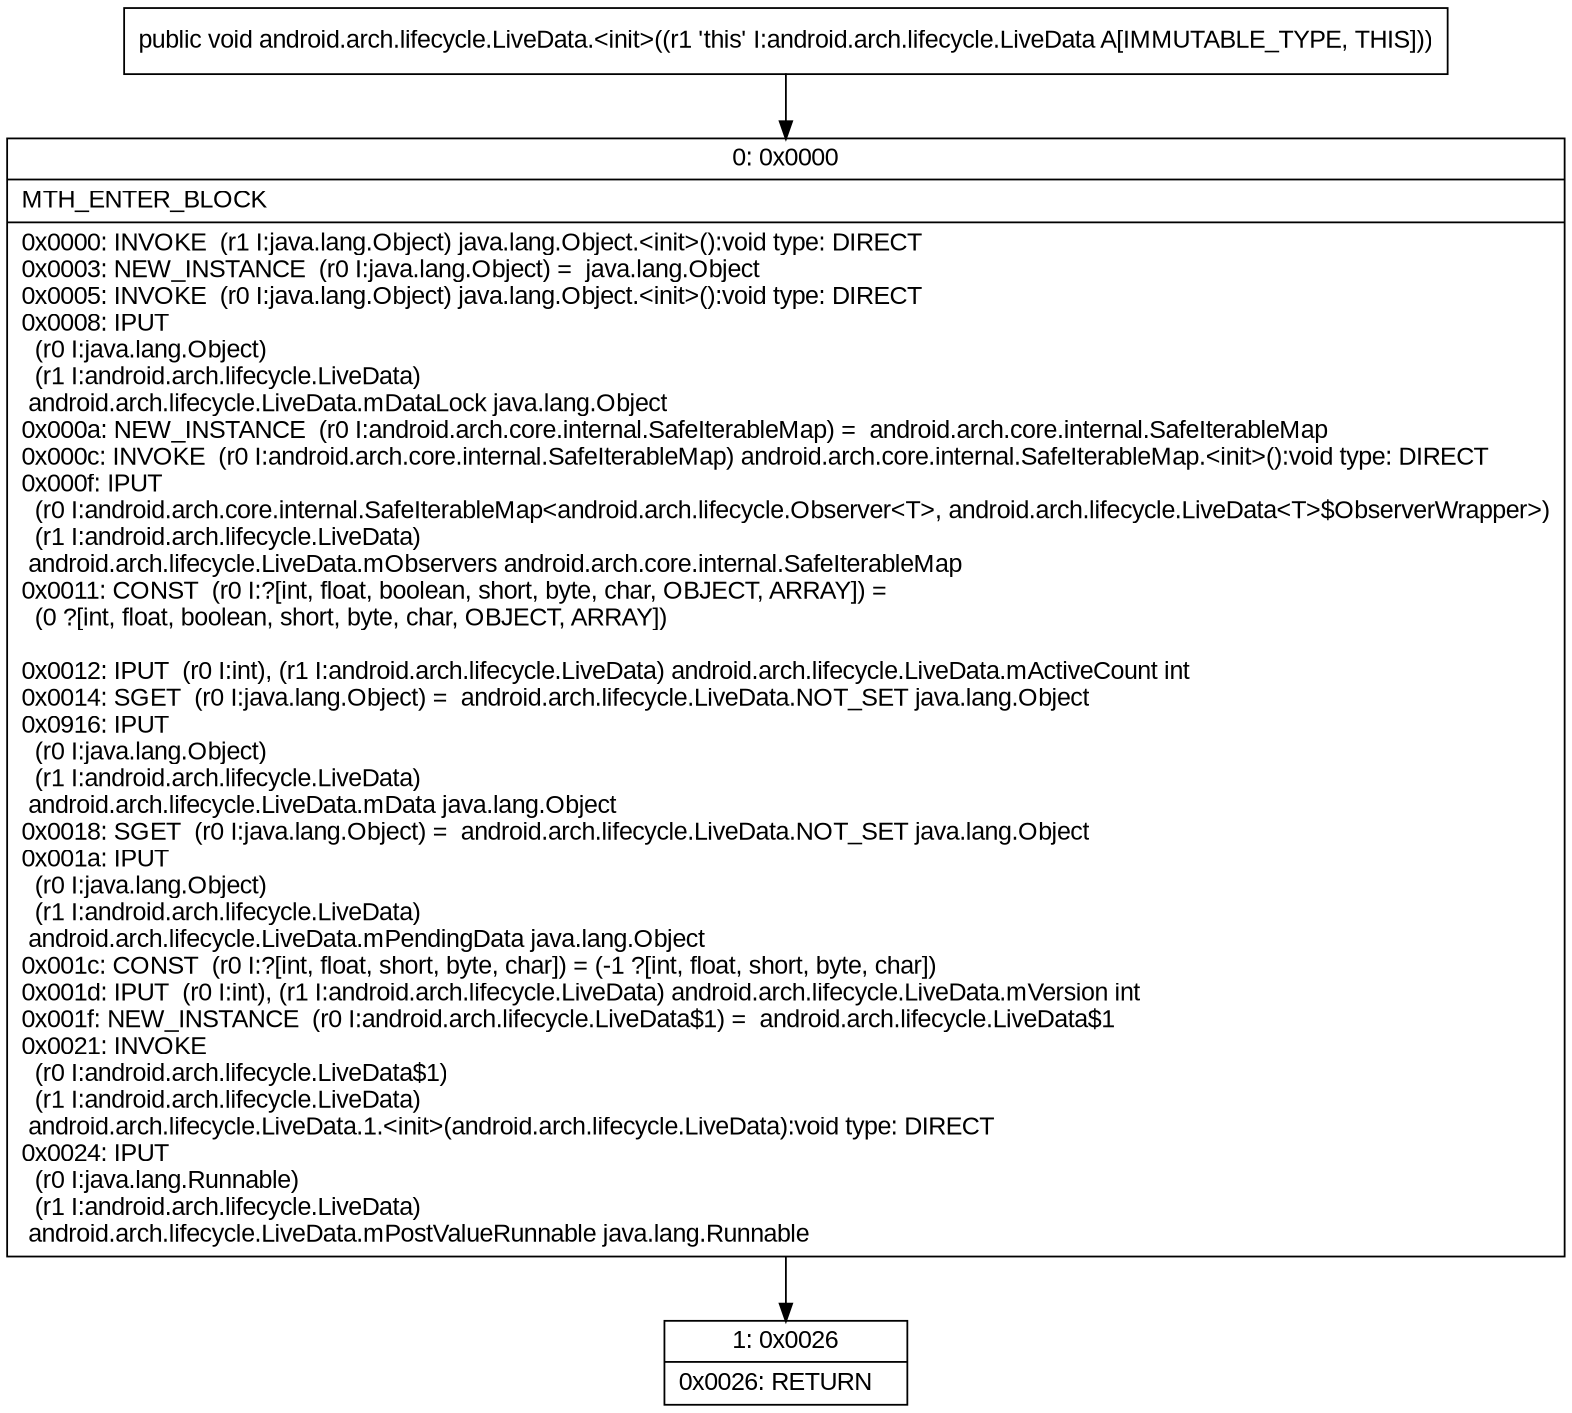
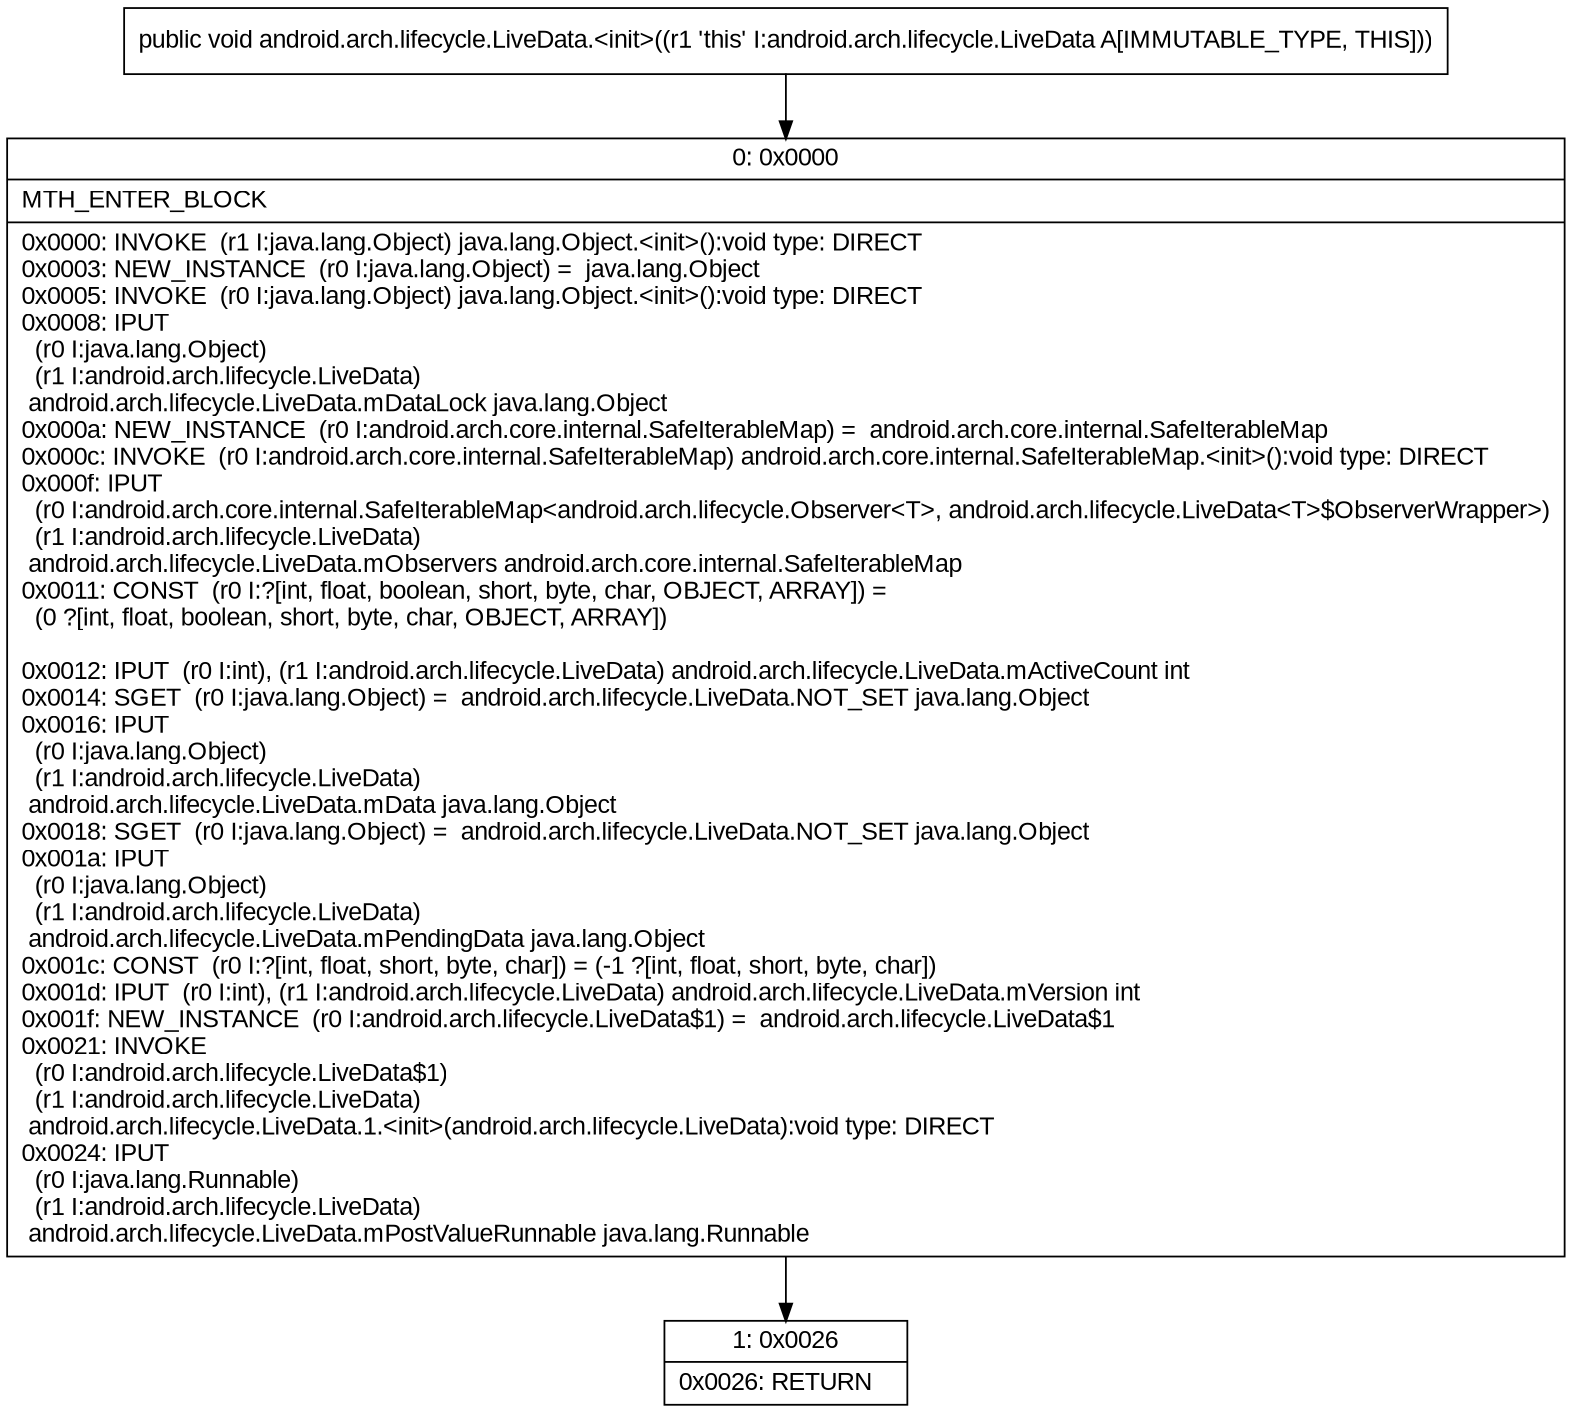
node "0: 0x0000": text "0x0916: IPUT" -> "0x0016: IPUT"
